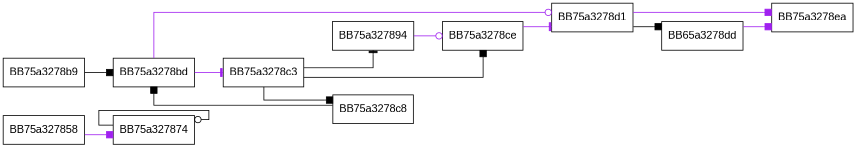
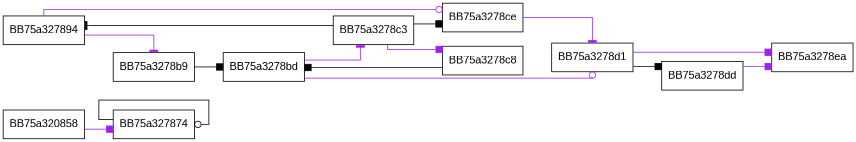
edge "BB75a327894" -> "BB75a3278b9": added
node "BB65a3278dd": label "BB65a3278dd" -> "BB75a3278dd"
edge "BB75a3278c3" -> "BB75a3278c8": color black -> purple
node "BB75a327858": label "BB75a327858" -> "BB75a320858"
